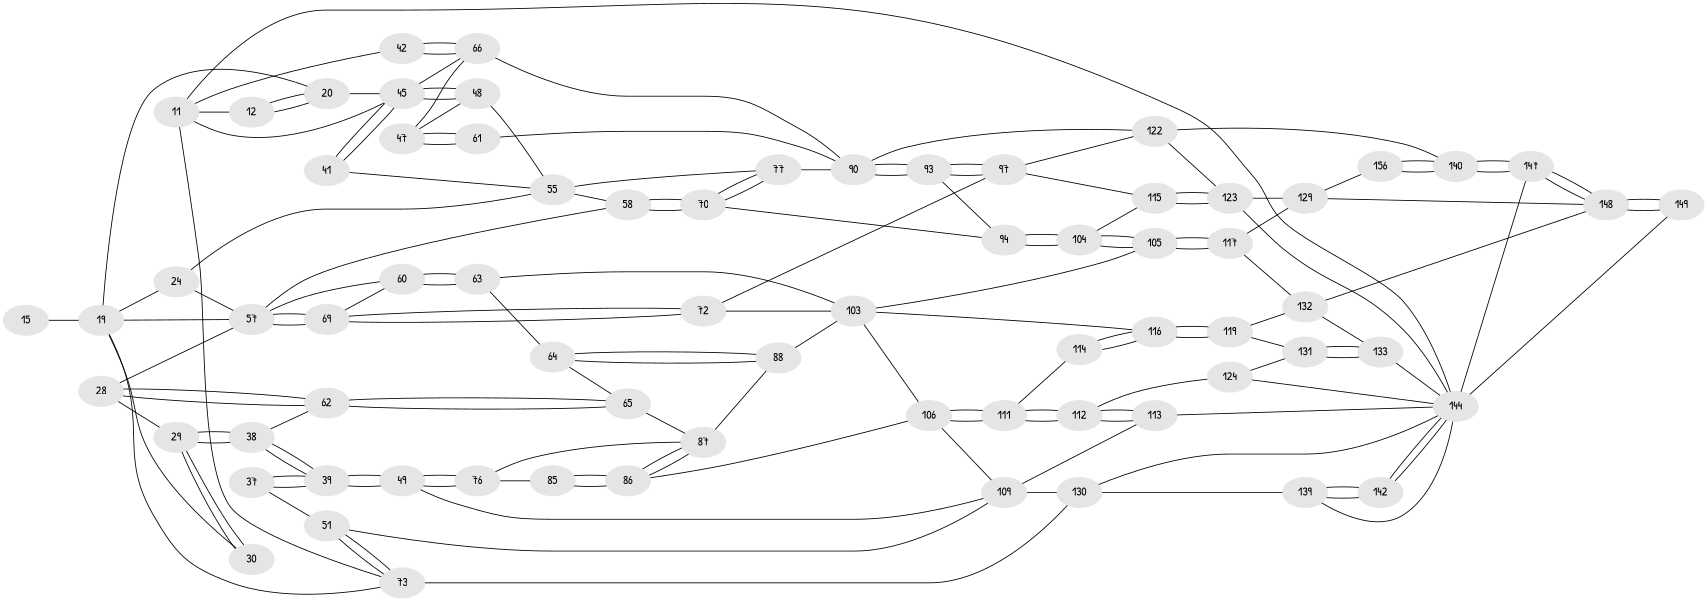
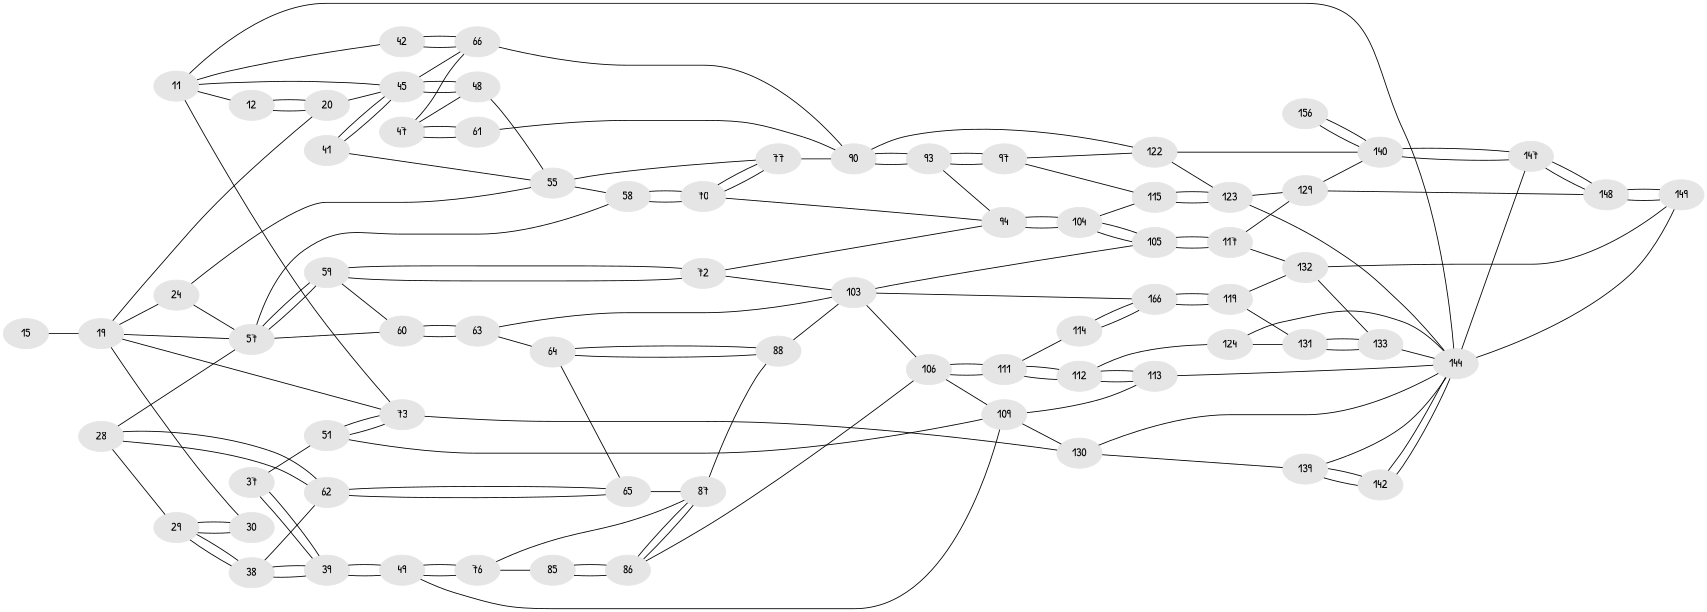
edge "156" -- "129": now "140" -- "129"
edge "97" -- "72": now "94" -- "72"
edge "148" -- "132": now "149" -- "132"
node "69": label "69" -> "59"
node "116": label "116" -> "166"
